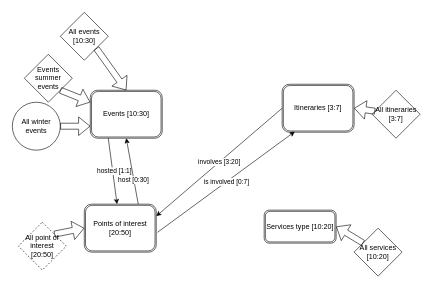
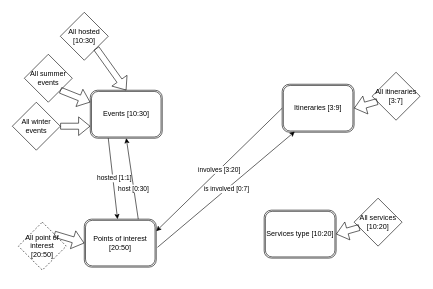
node "All events [10:30]": label "All events [10:30]" -> "All hosted [10:30]"
node "Events summer events": label "Events summer events" -> "All summer events"
node "Itineraries [3:7]": label "Itineraries [3:7]" -> "Itineraries [3:9]"
node "All itineraries [3:7]": moved (396, 114) -> (396, 96)
node "All winter events": shape ellipse -> diamond
node "Services type [10:20]": size 72x33 -> 72x48
node "Points of interest [20:50]": moved (120, 228) -> (120, 243)
node "All services [10:20]": moved (378, 252) -> (378, 222)
